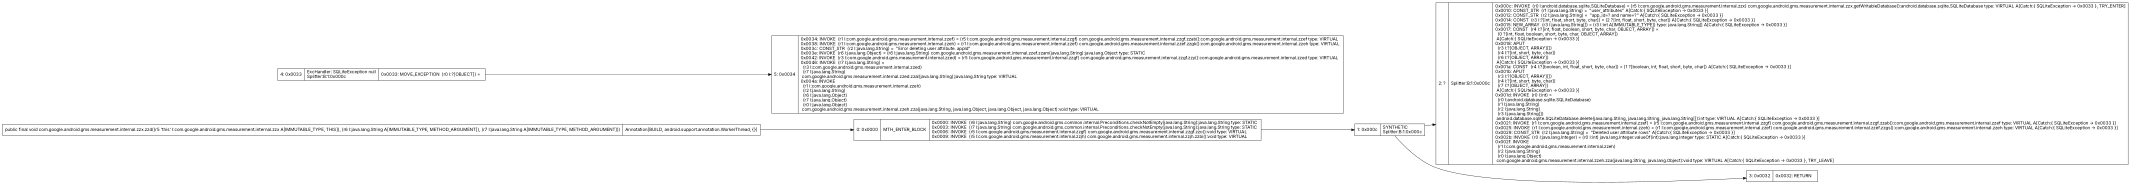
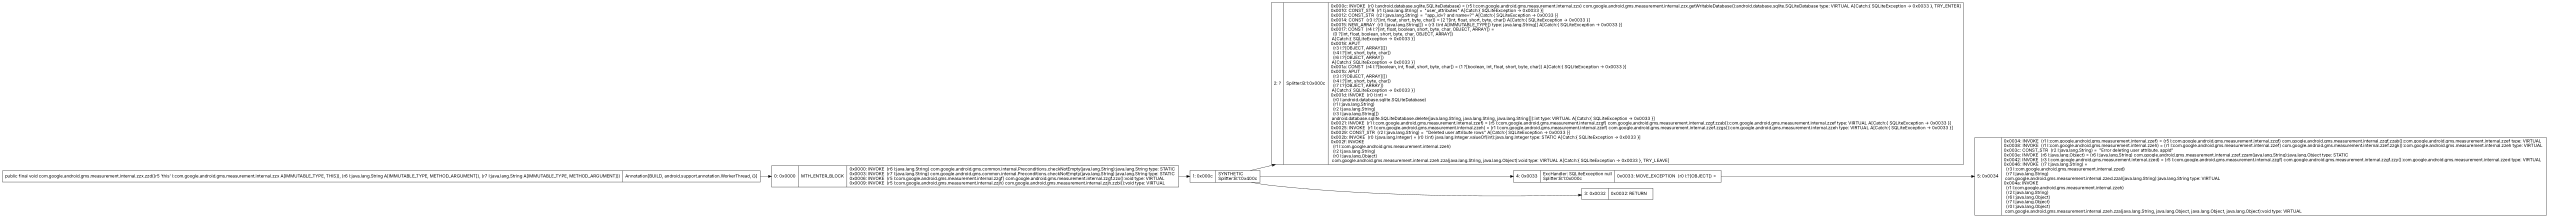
node "1: 0x000c": text "Splitter:B:1:0x000c" -> "Splitter:B:1:0x400c"
edge "1: 0x000c" -> "4: 0x0033": added
